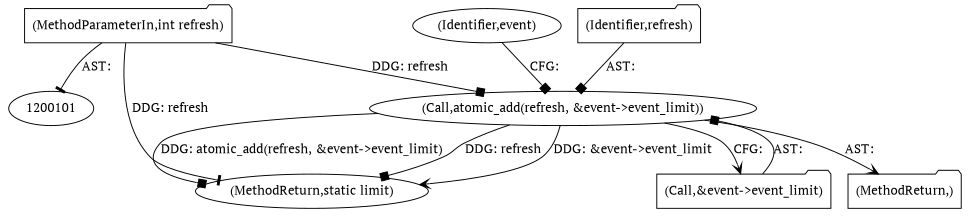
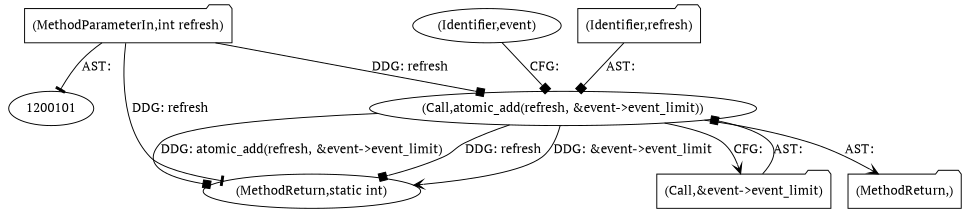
node "(MethodReturn,static limit)": label "(MethodReturn,static limit)" -> "(MethodReturn,static int)"
